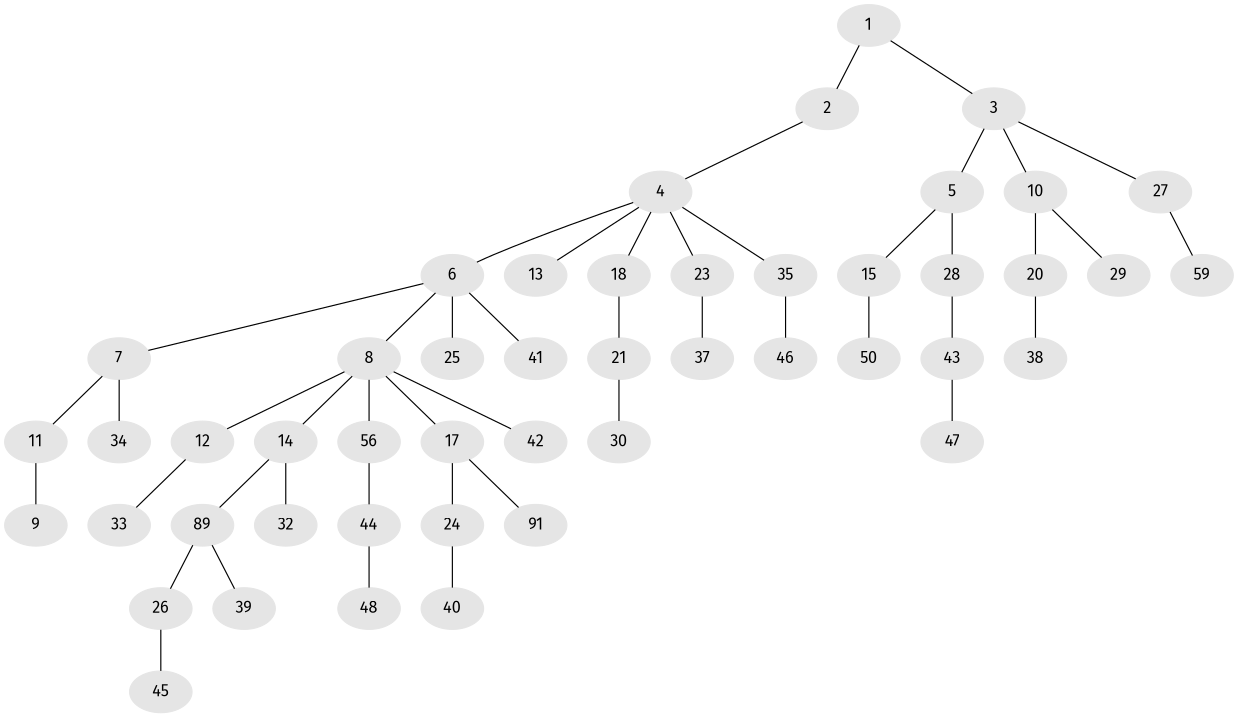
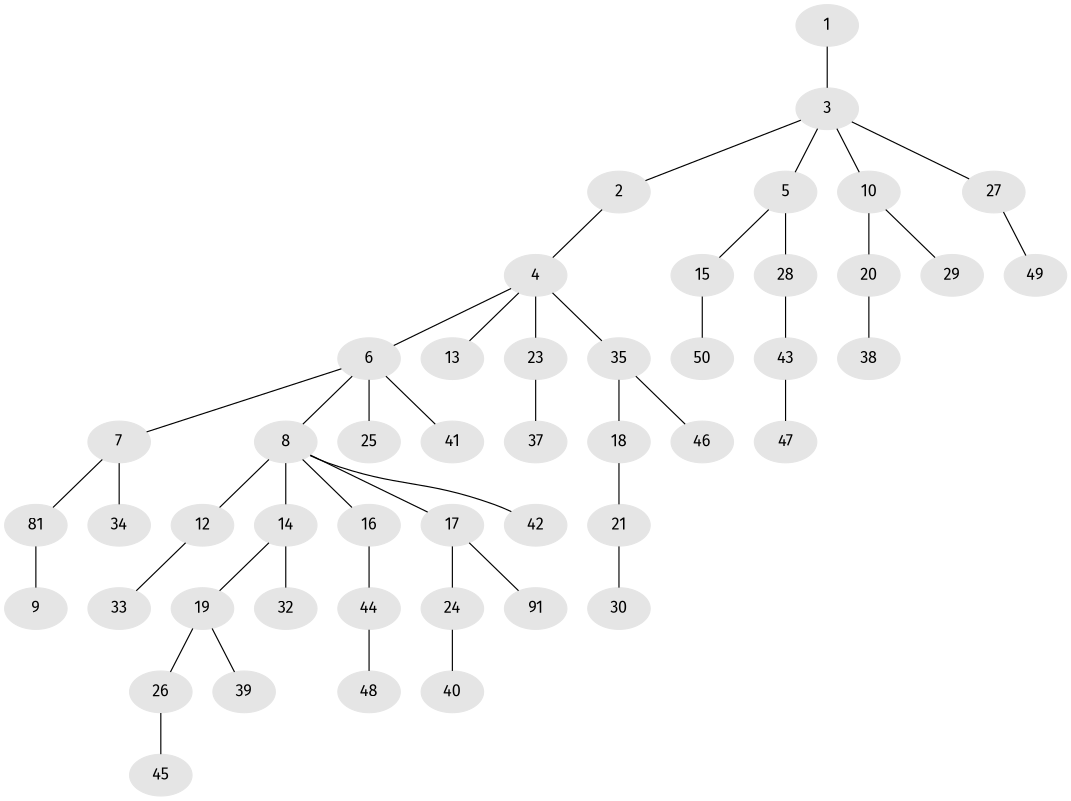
edge "1" -- "2": now "3" -- "2"
edge "4" -- "18": now "35" -- "18"
node "59": label "59" -> "49"
node "11": label "11" -> "81"
node "56": label "56" -> "16"
node "89": label "89" -> "19"
